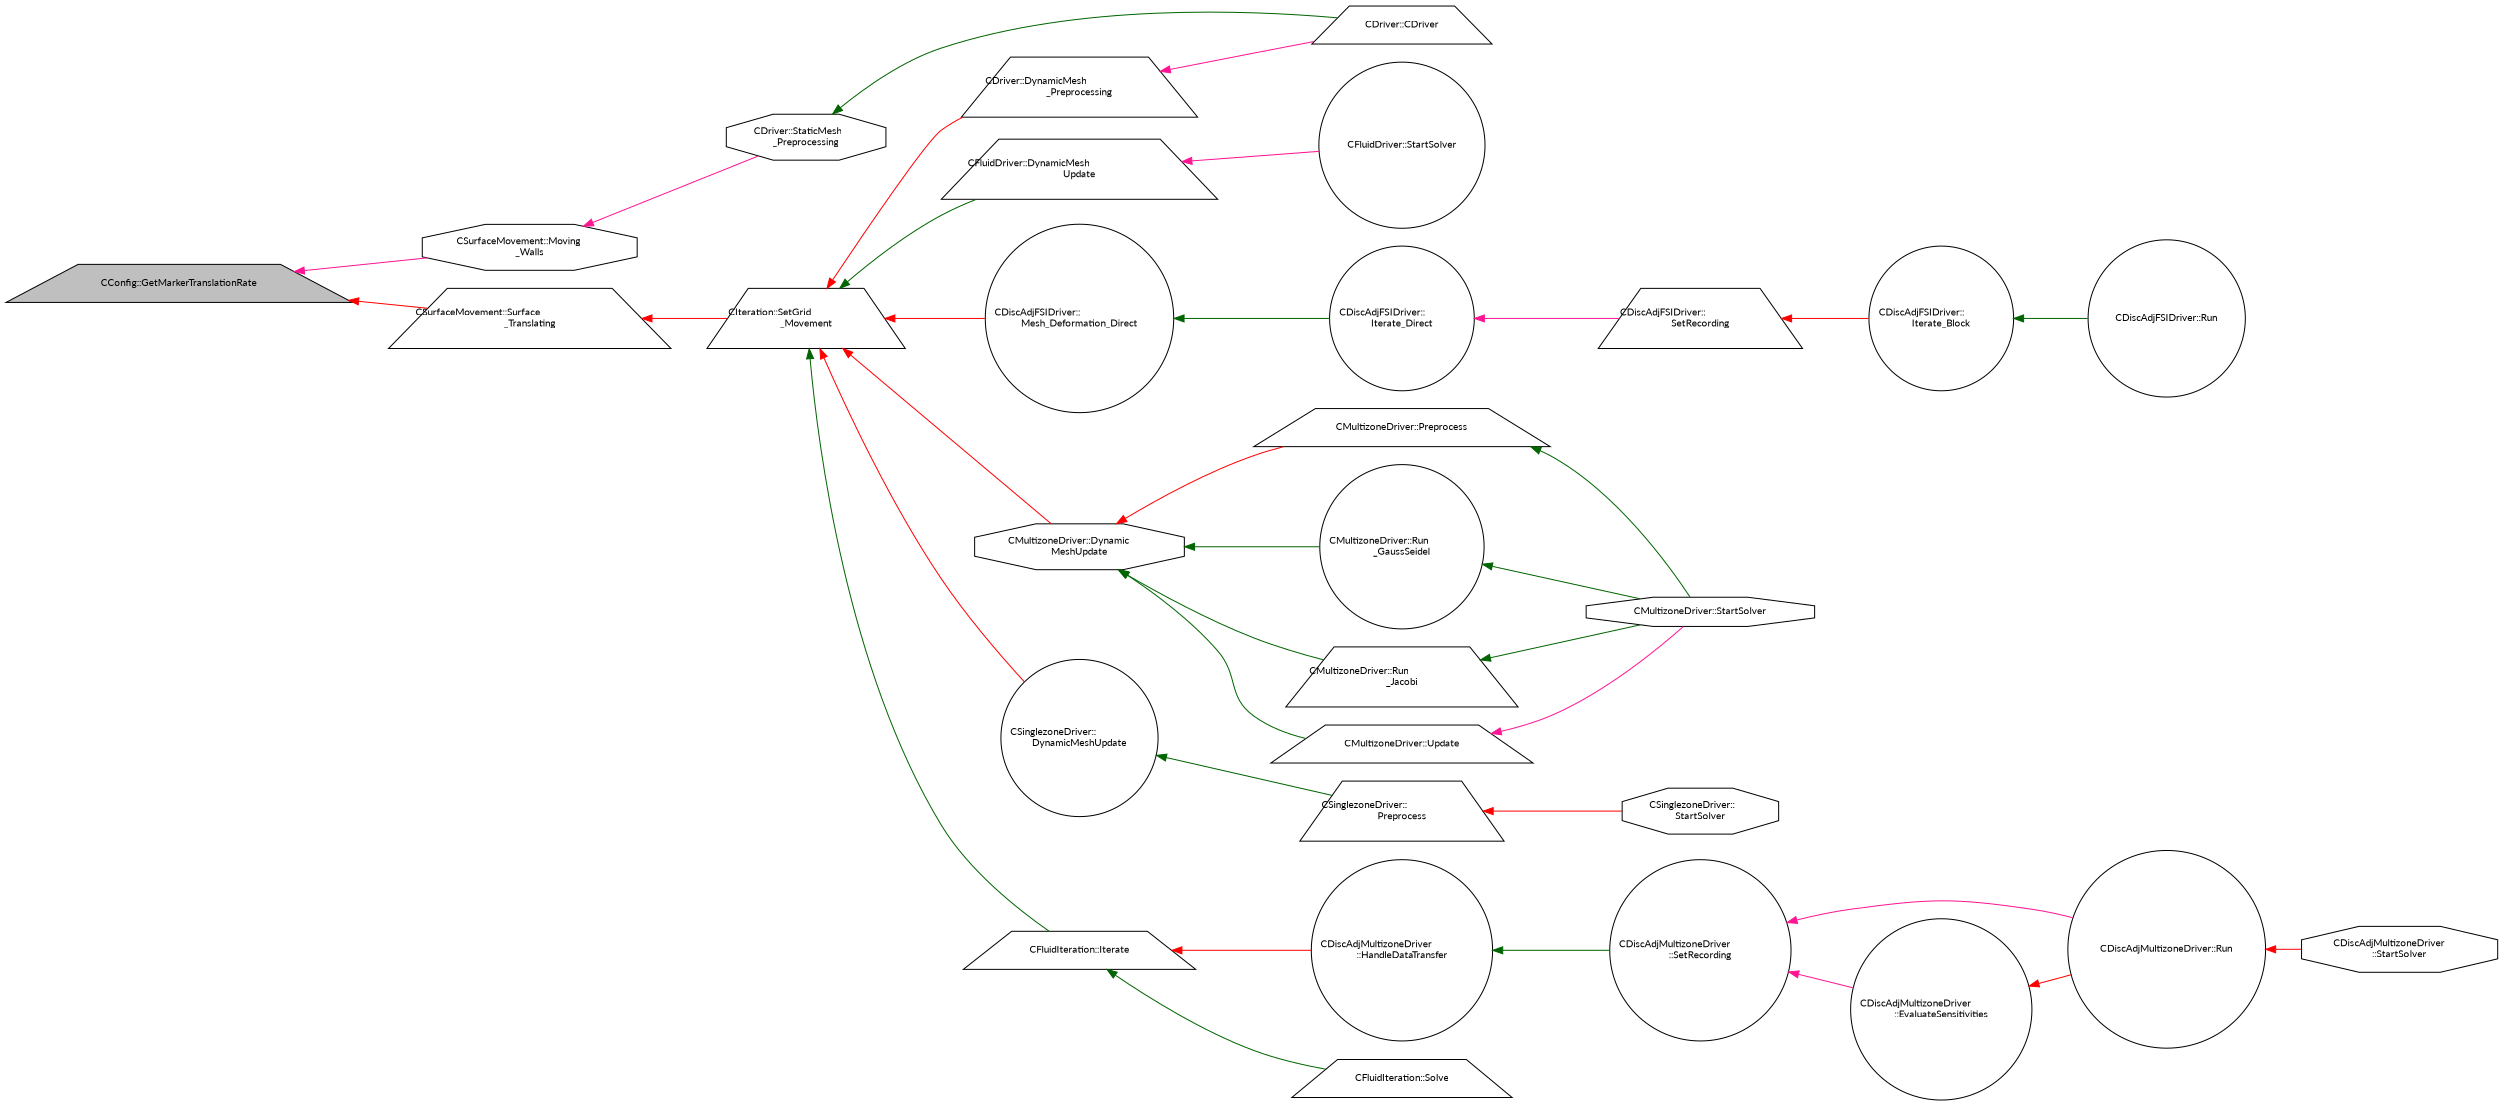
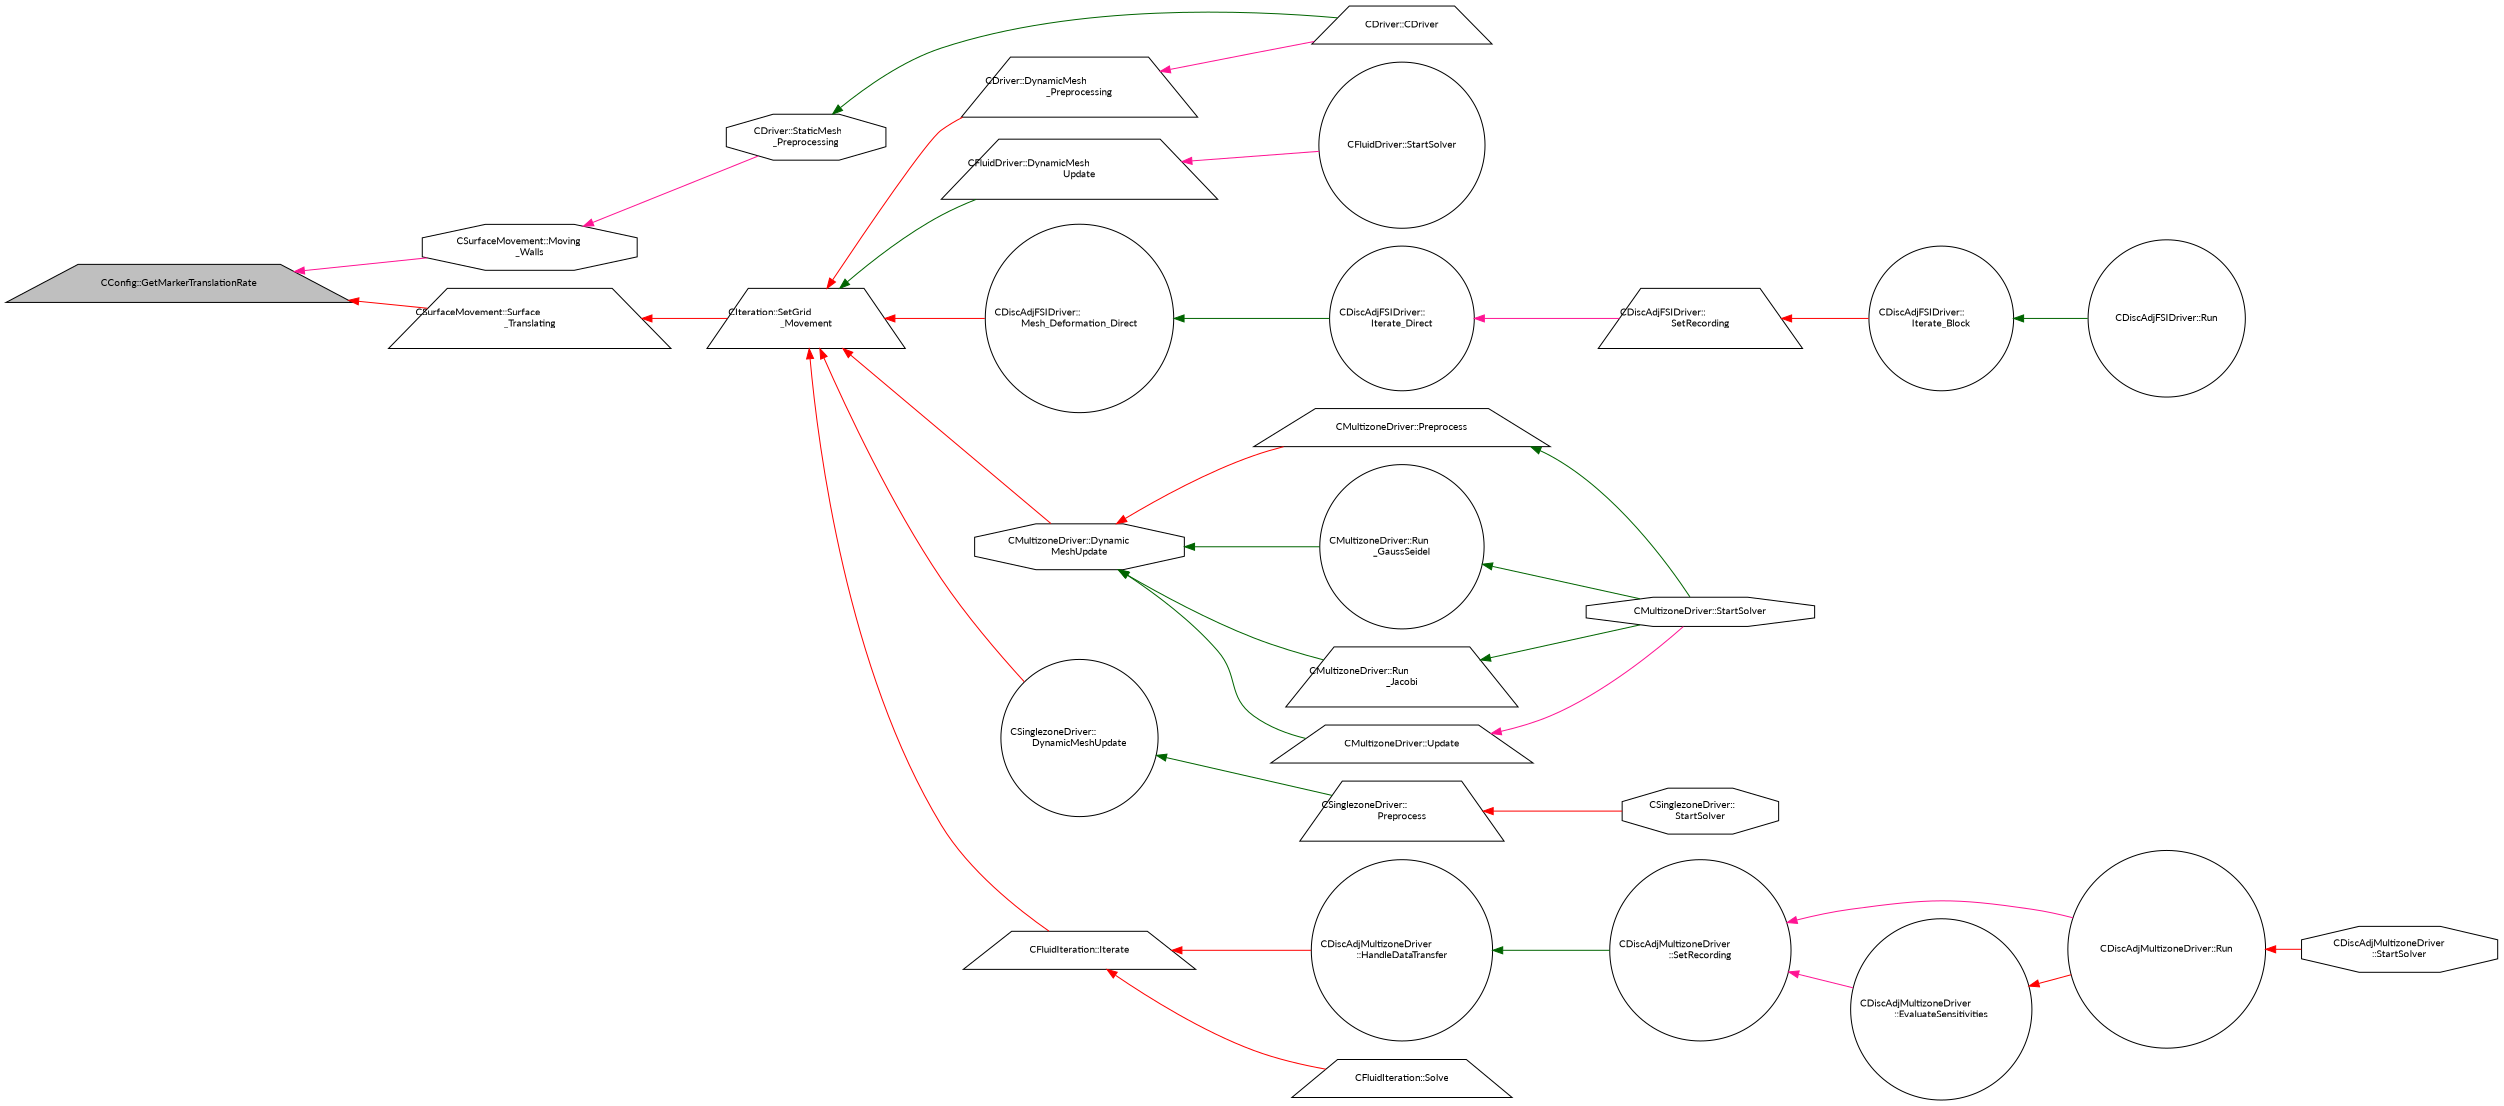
edge "CFluidIteration::Iterate" -> "CIteration::SetGrid _Movement": color darkgreen -> red
edge "CFluidIteration::Solve" -> "CFluidIteration::Iterate": color darkgreen -> red
